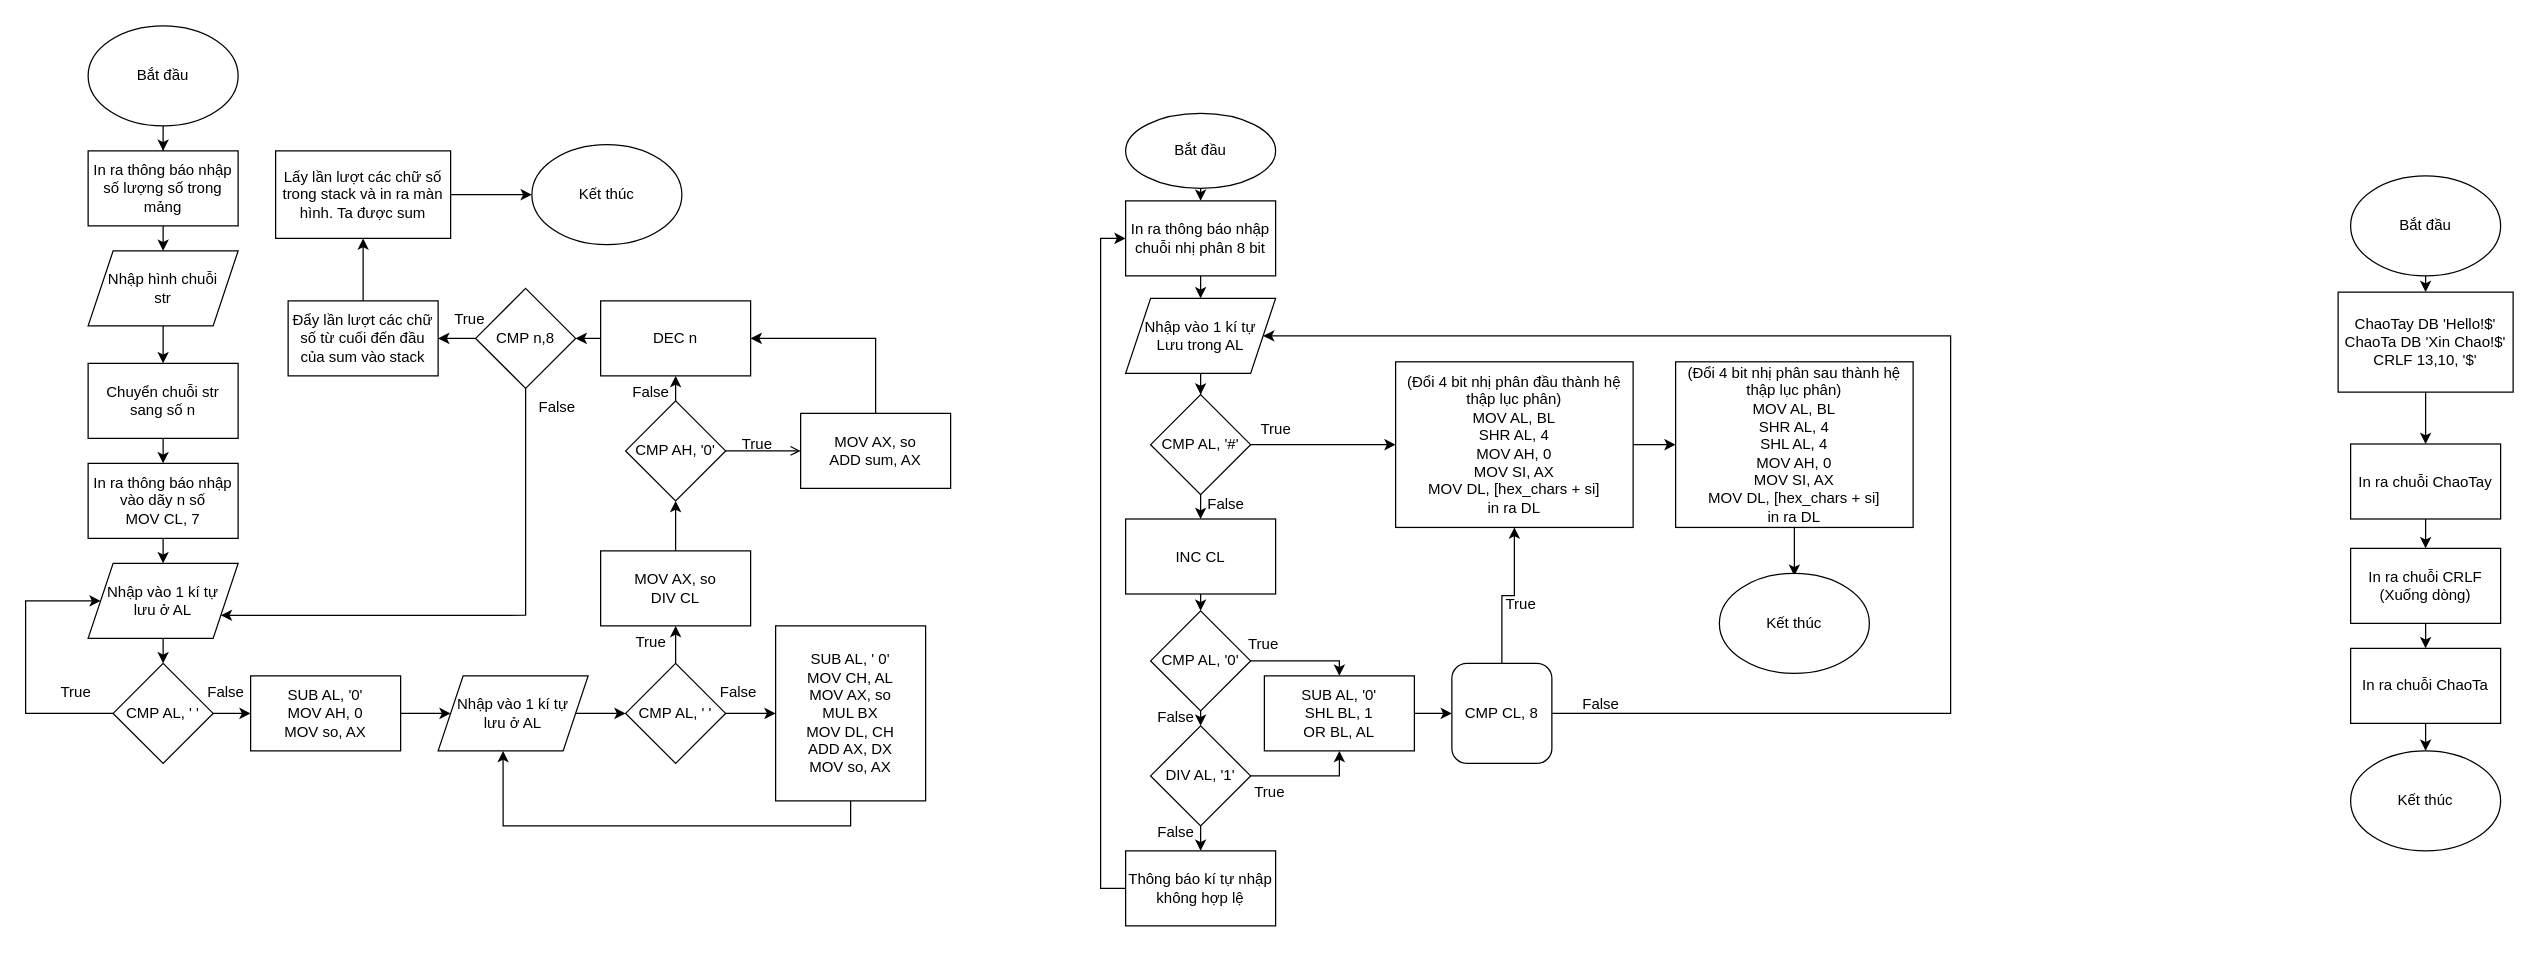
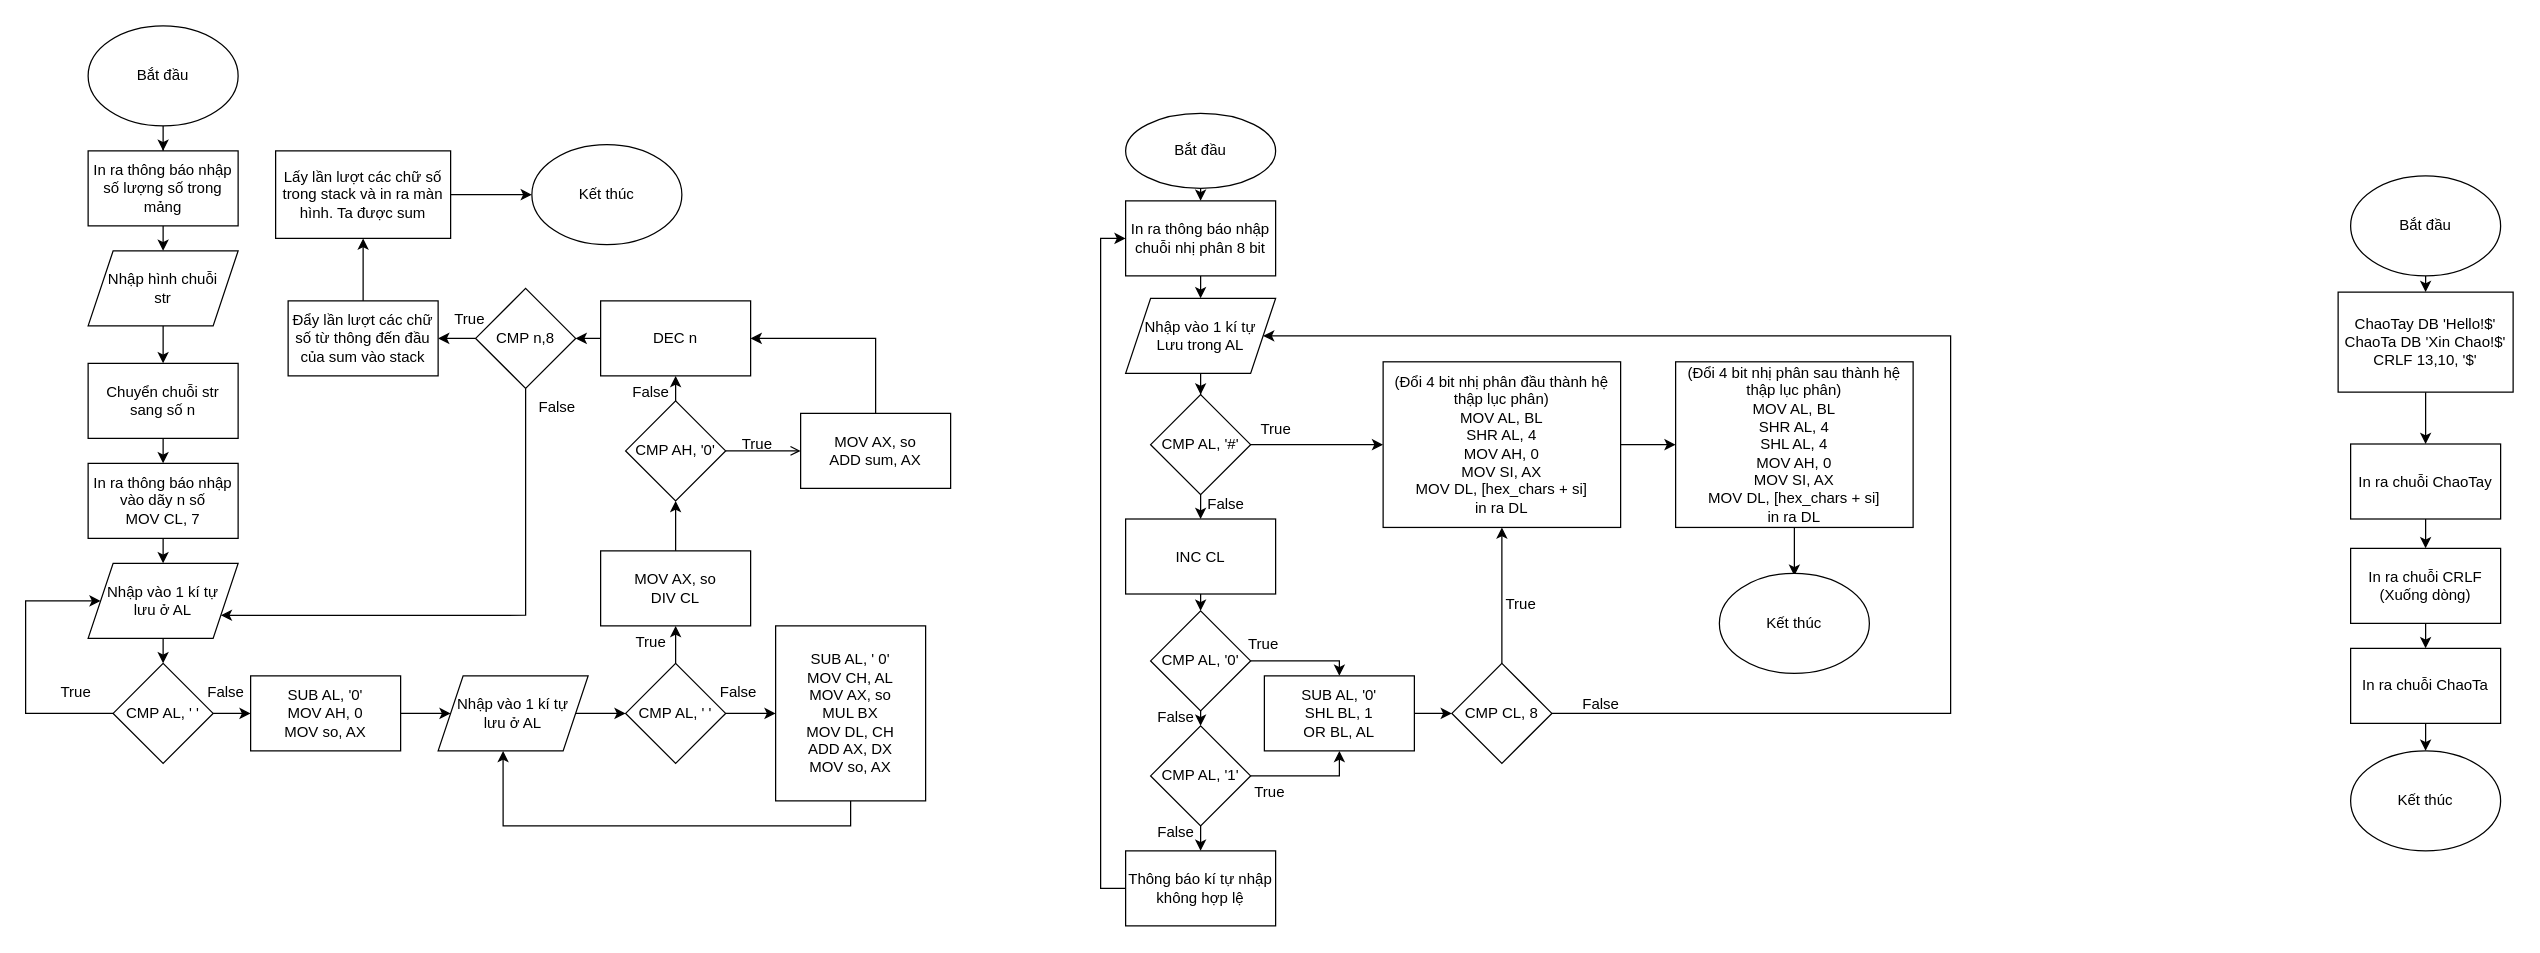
node "Đẩy lần lượt các chữ số từ cuối đến đầu của sum vào stack": label "Đẩy lần lượt các chữ số từ cuối đến đầu của sum vào stack" -> "Đẩy lần lượt các chữ số từ thông đến đầu của sum vào stack"
node "(Đổi 4 bit nhị phân đầu thành hệ thập lục phân) MOV AL, BL SHR AL, 4 MOV AH, 0 MOV SI, AX MOV DL, [hex_chars + si] in ra DL": moved (1514, 444) -> (1502, 444)
node "CMP CL, 8": shape rounded rectangle -> diamond
node "DIV AL, '1'": label "DIV AL, '1'" -> "CMP AL, '1'"
